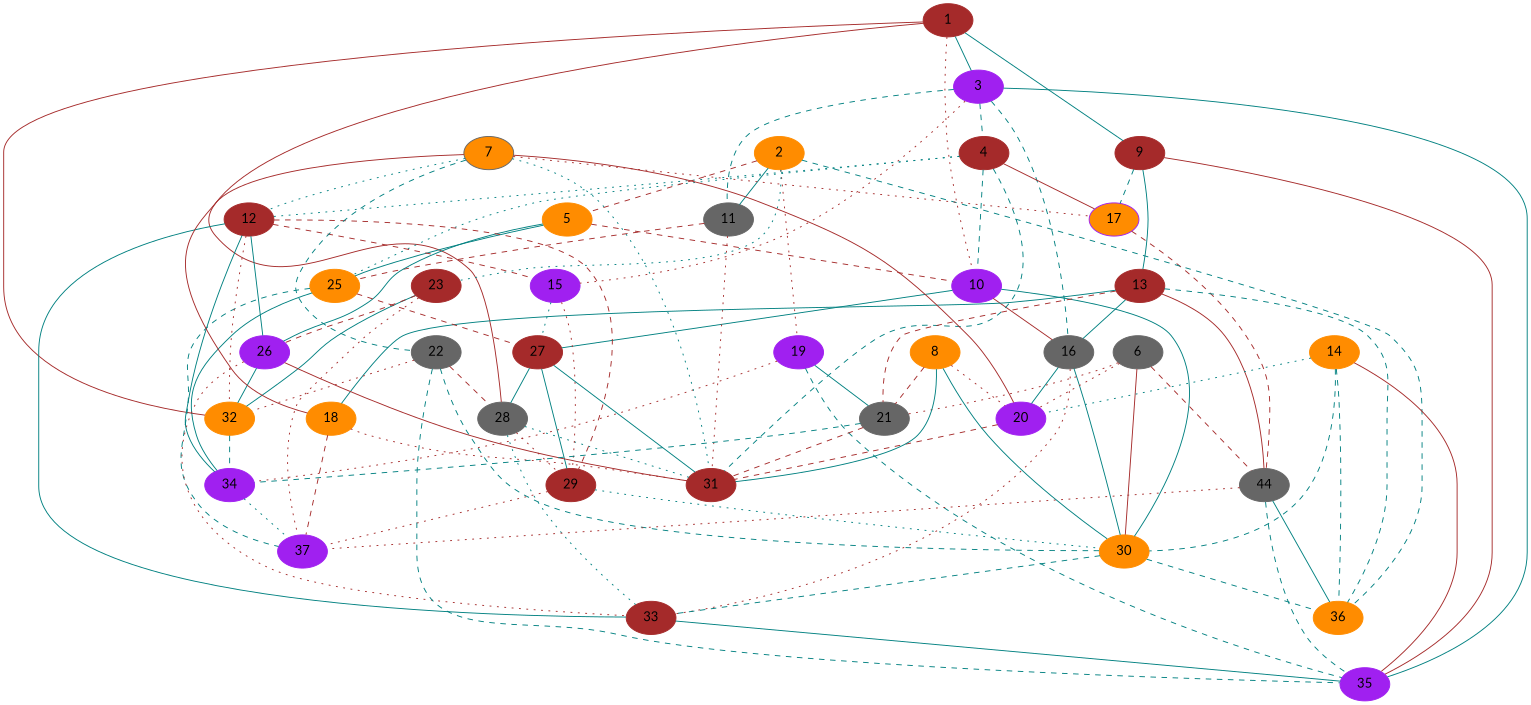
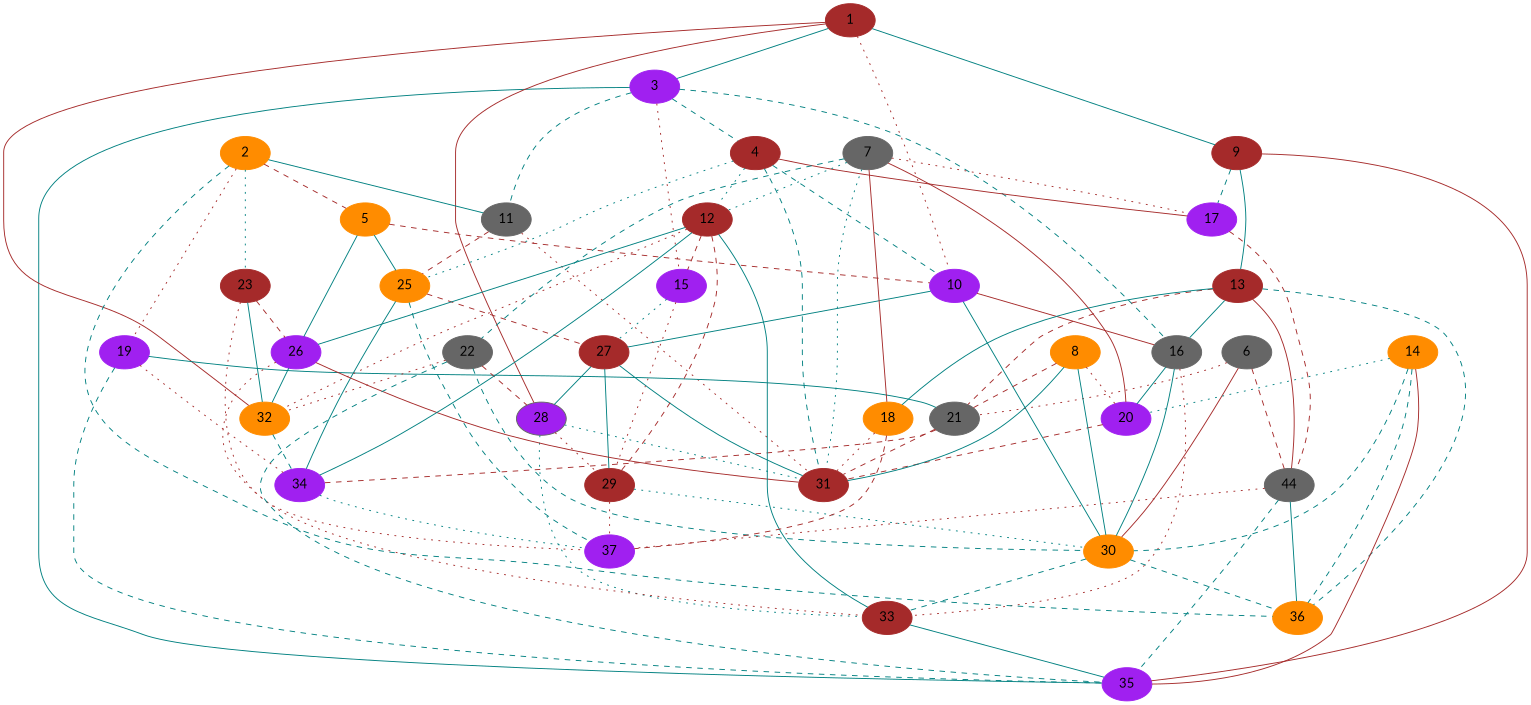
node "7": fillcolor darkorange -> gray40
node "17": fillcolor darkorange -> purple
edge "6" -- "20": removed
node "28": fillcolor gray40 -> purple
edge "21" -- "34": color teal -> brown
